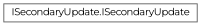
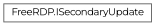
node "ISecondaryUpdate.ISecondaryUpdate": label "ISecondaryUpdate.ISecondaryUpdate" -> "FreeRDP.ISecondaryUpdate"
